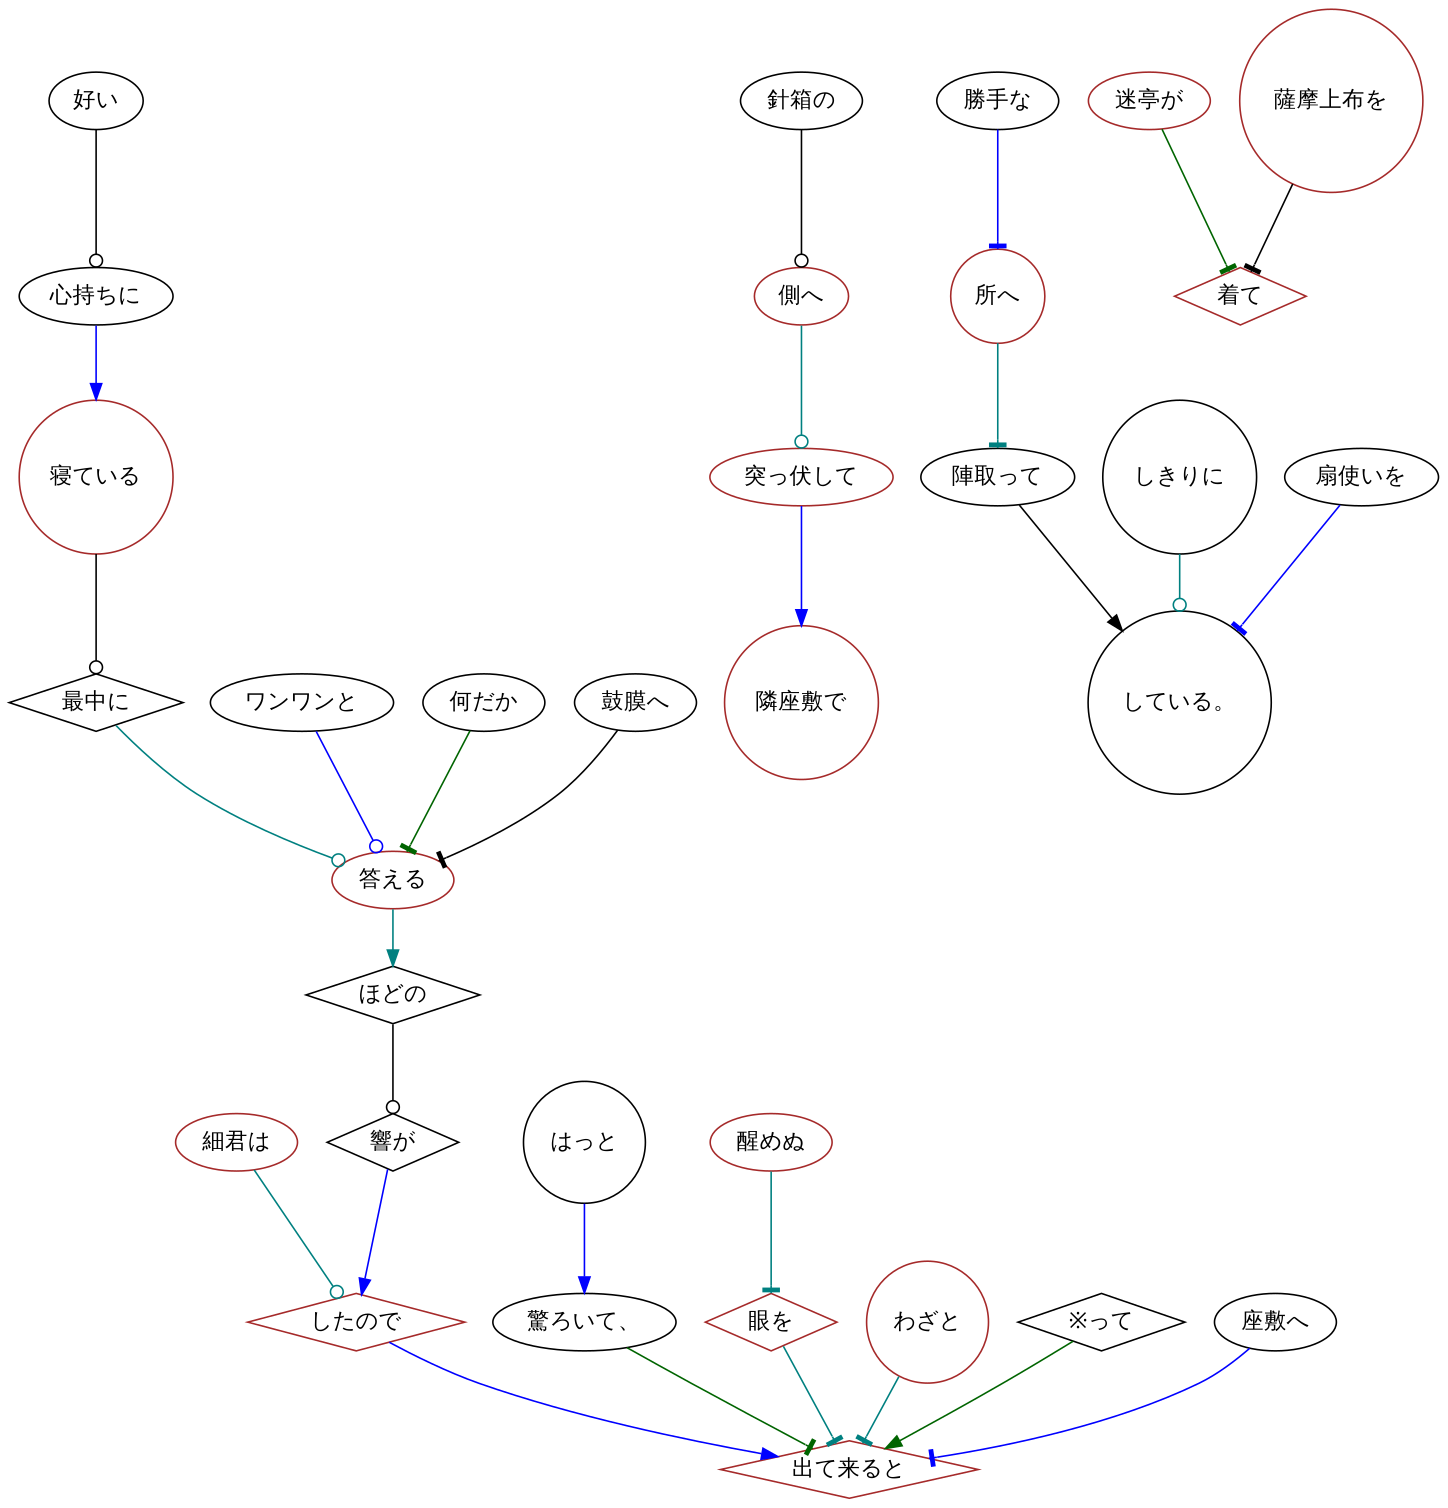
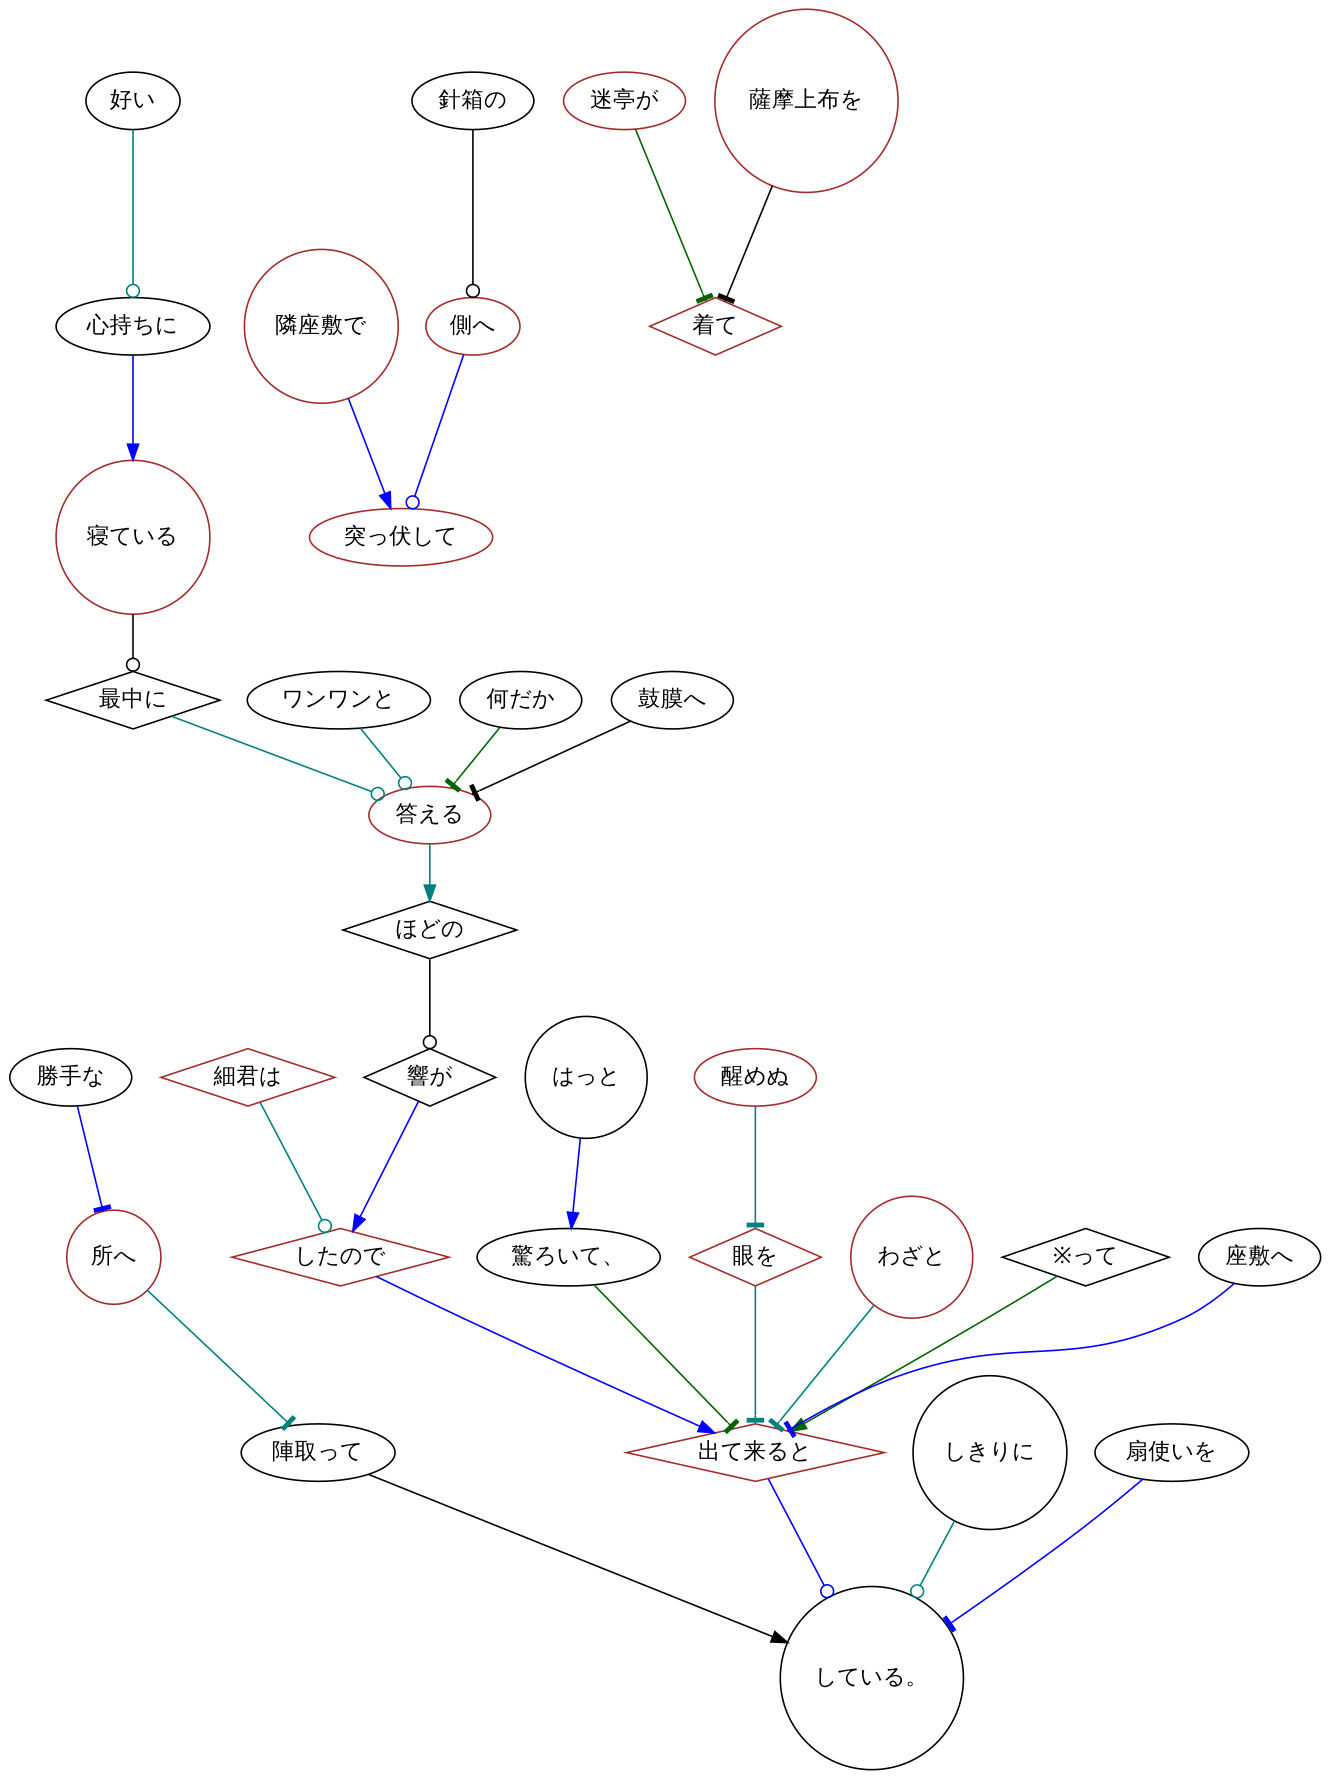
edge "好い" -> "心持ちに": color black -> teal
edge "側へ" -> "突っ伏して": color teal -> blue
edge "突っ伏して" -> "隣座敷で": reversed
edge "ワンワンと" -> "答える": color blue -> teal
node "細君は": shape ellipse -> diamond
edge "出て来ると" -> "している。": added
